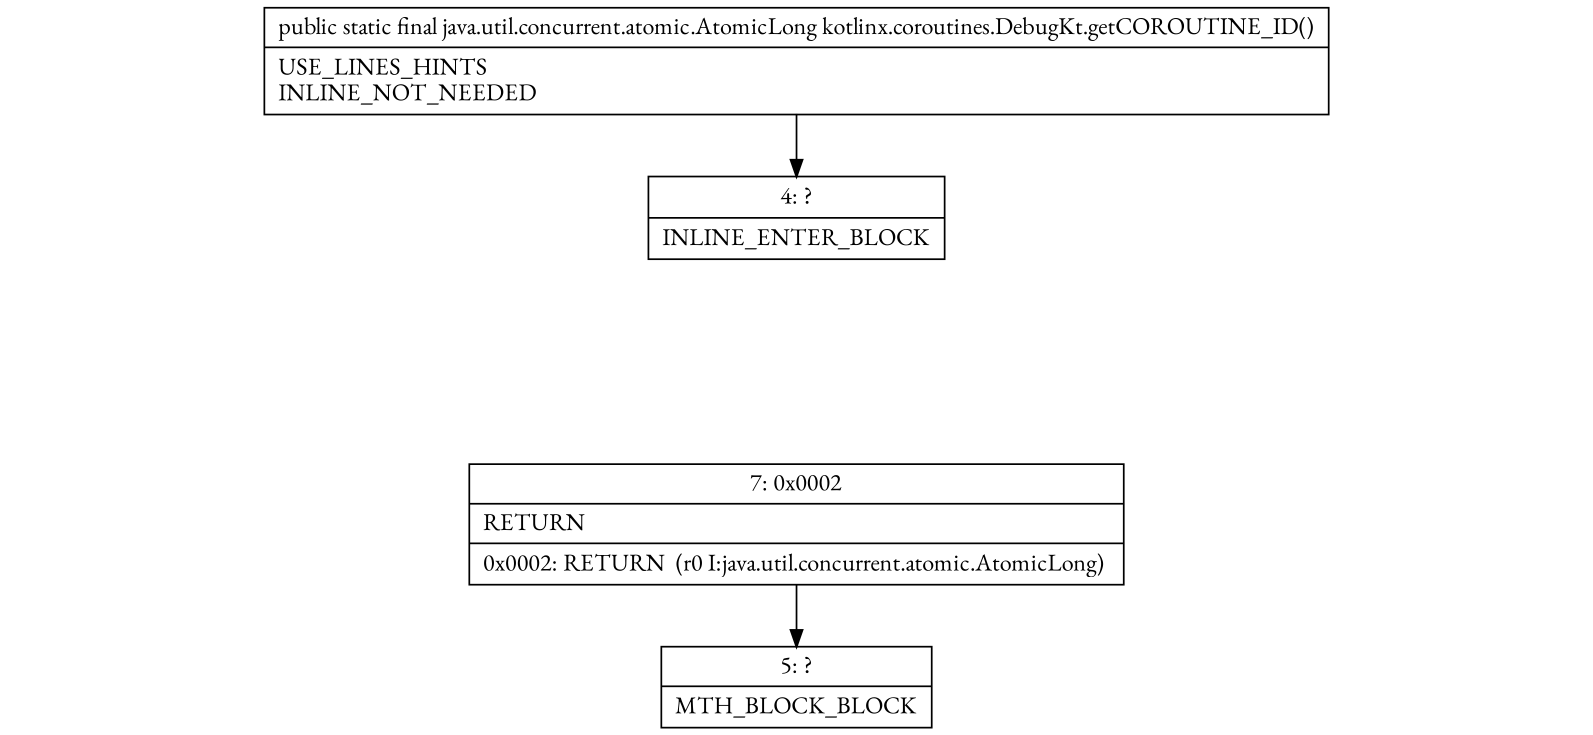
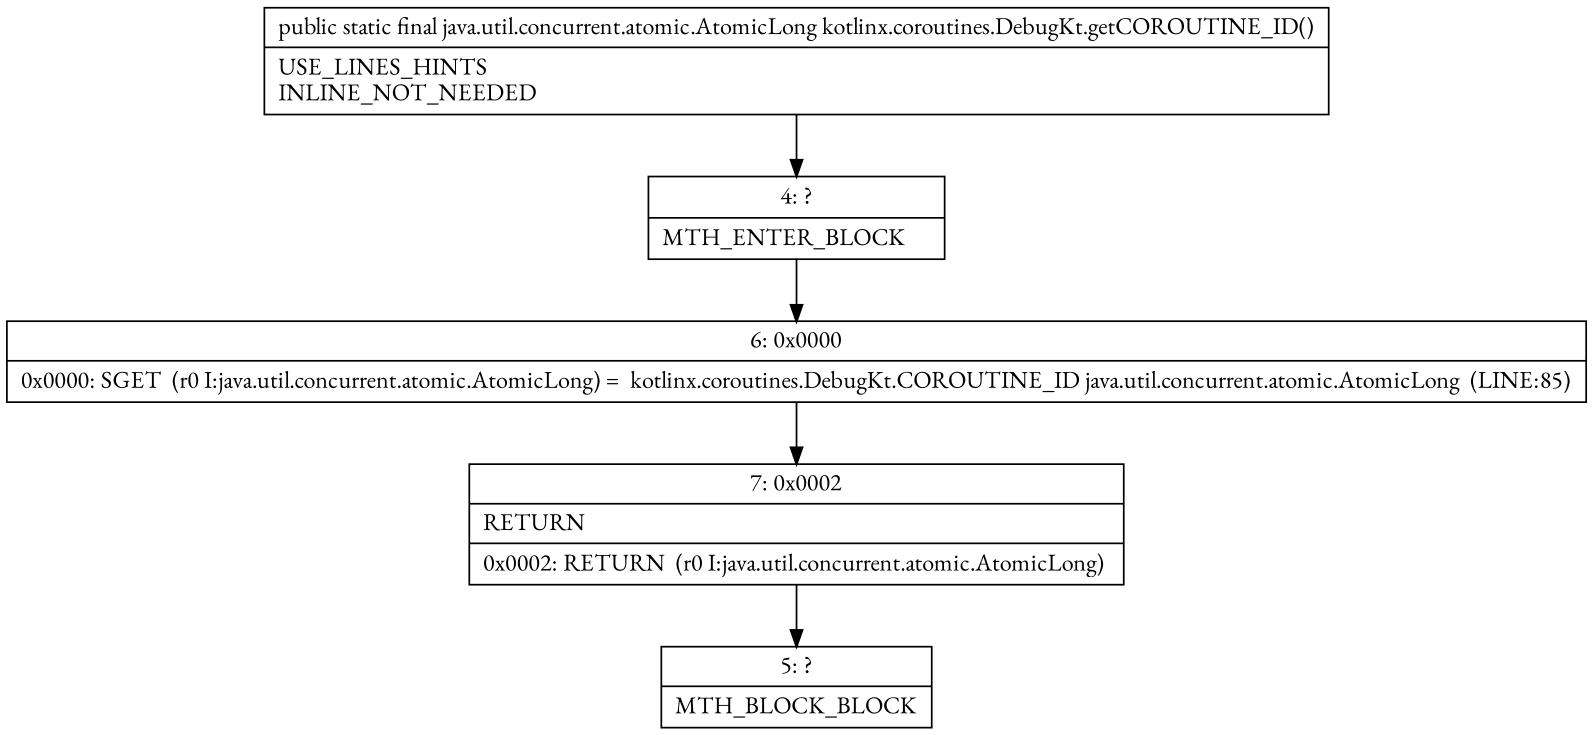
node "4: ?": text "INLINE_ENTER_BLOCK" -> "MTH_ENTER_BLOCK"
node "6: 0x0000": added
